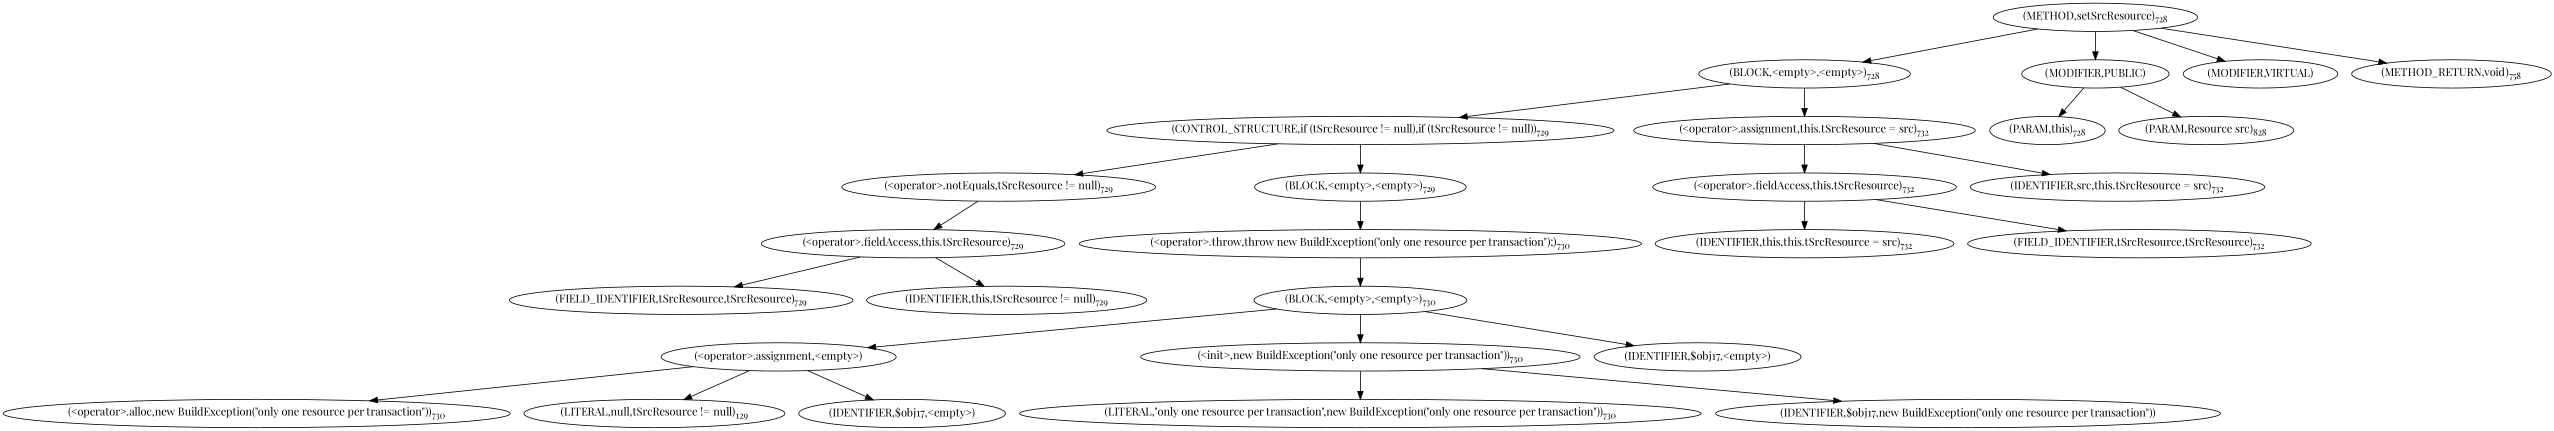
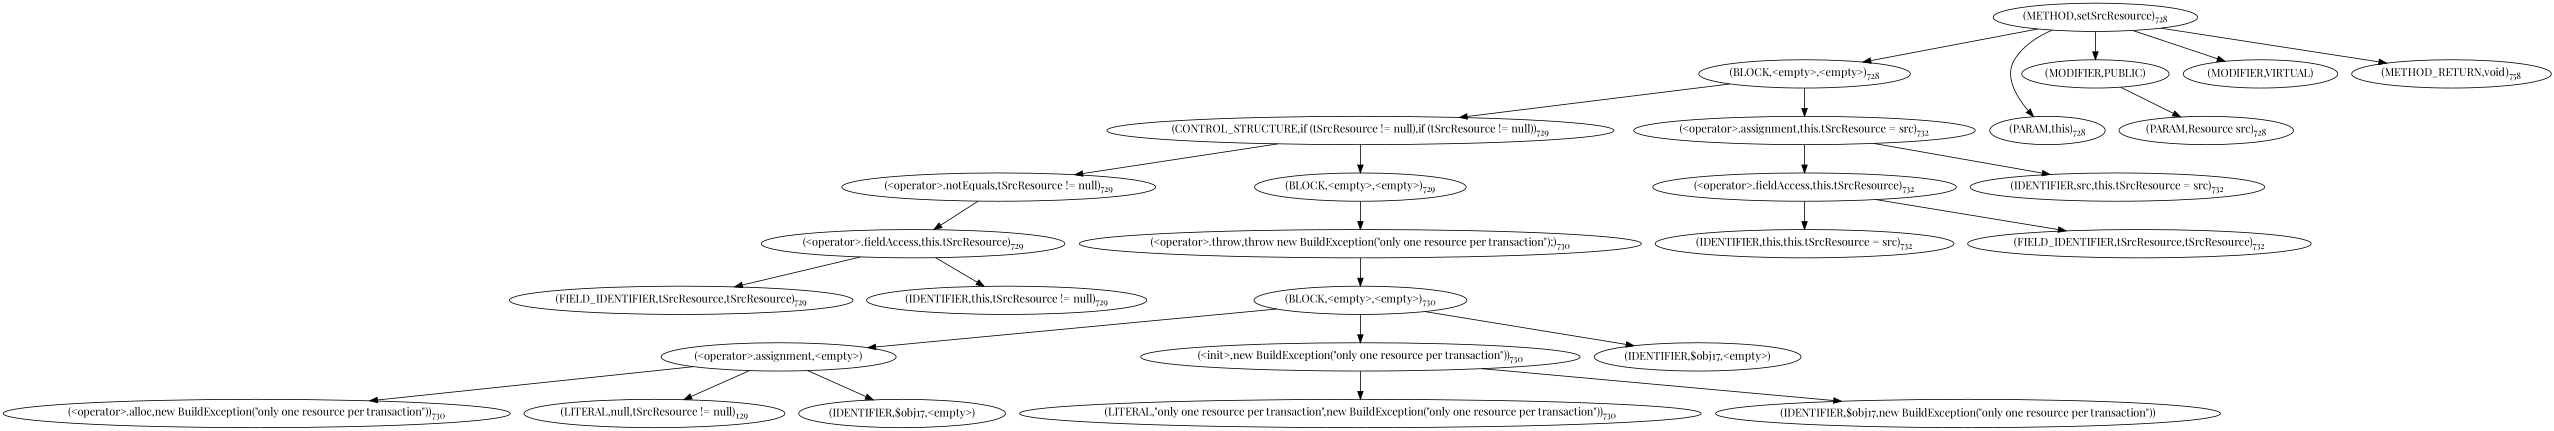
edge "(MODIFIER,PUBLIC)" -> "(PARAM,this)": now "(METHOD,setSrcResource)" -> "(PARAM,this)"
node "(PARAM,Resource src)": text "828" -> "728"
